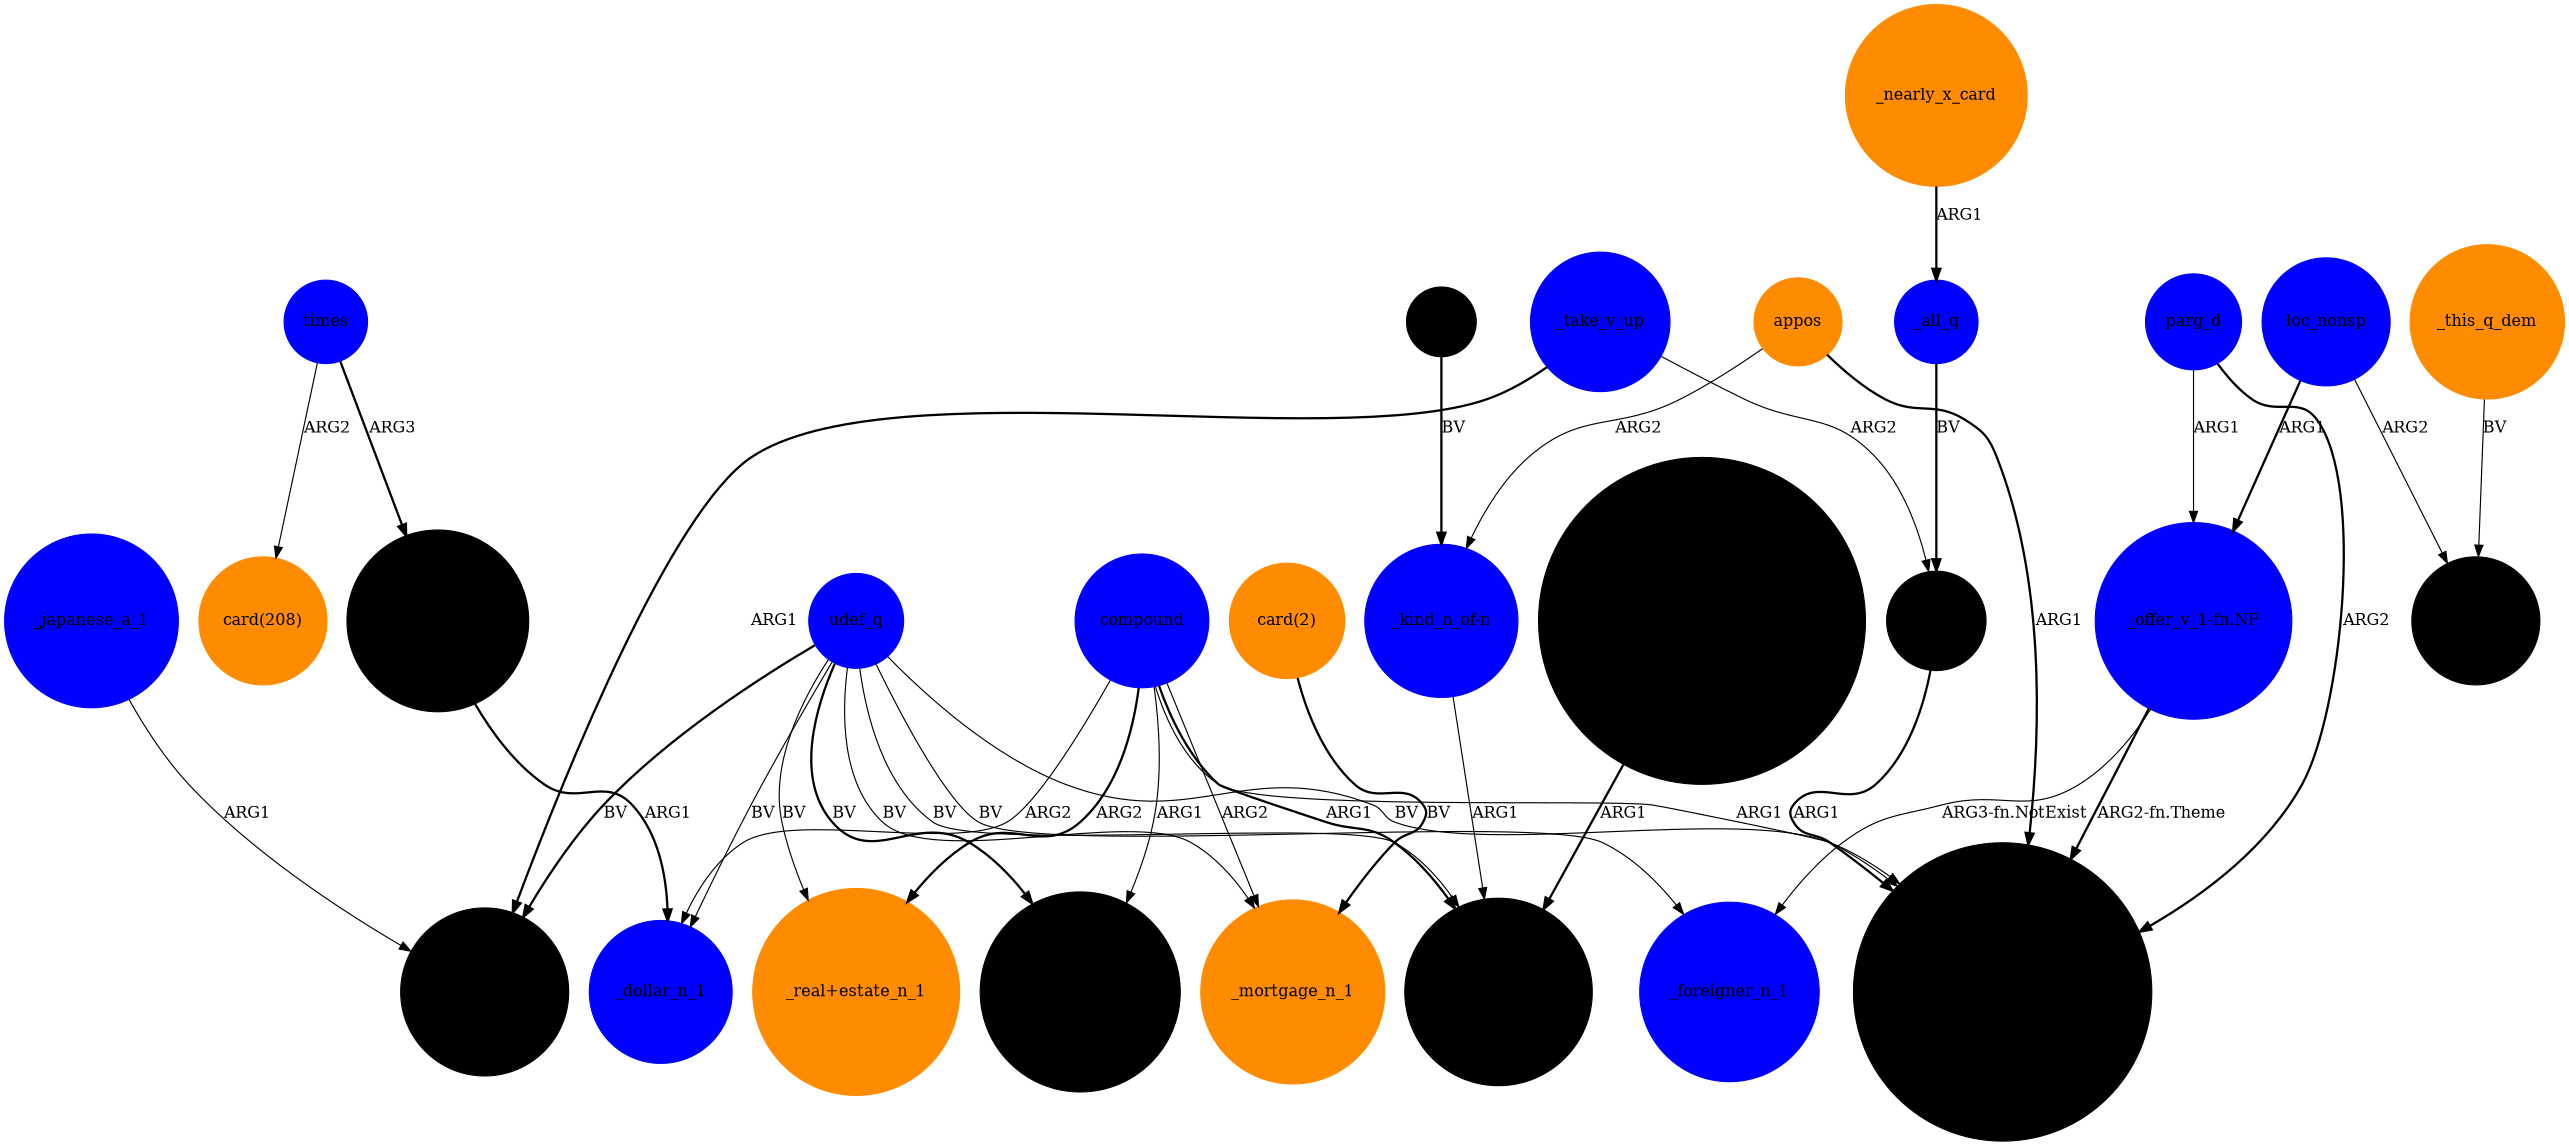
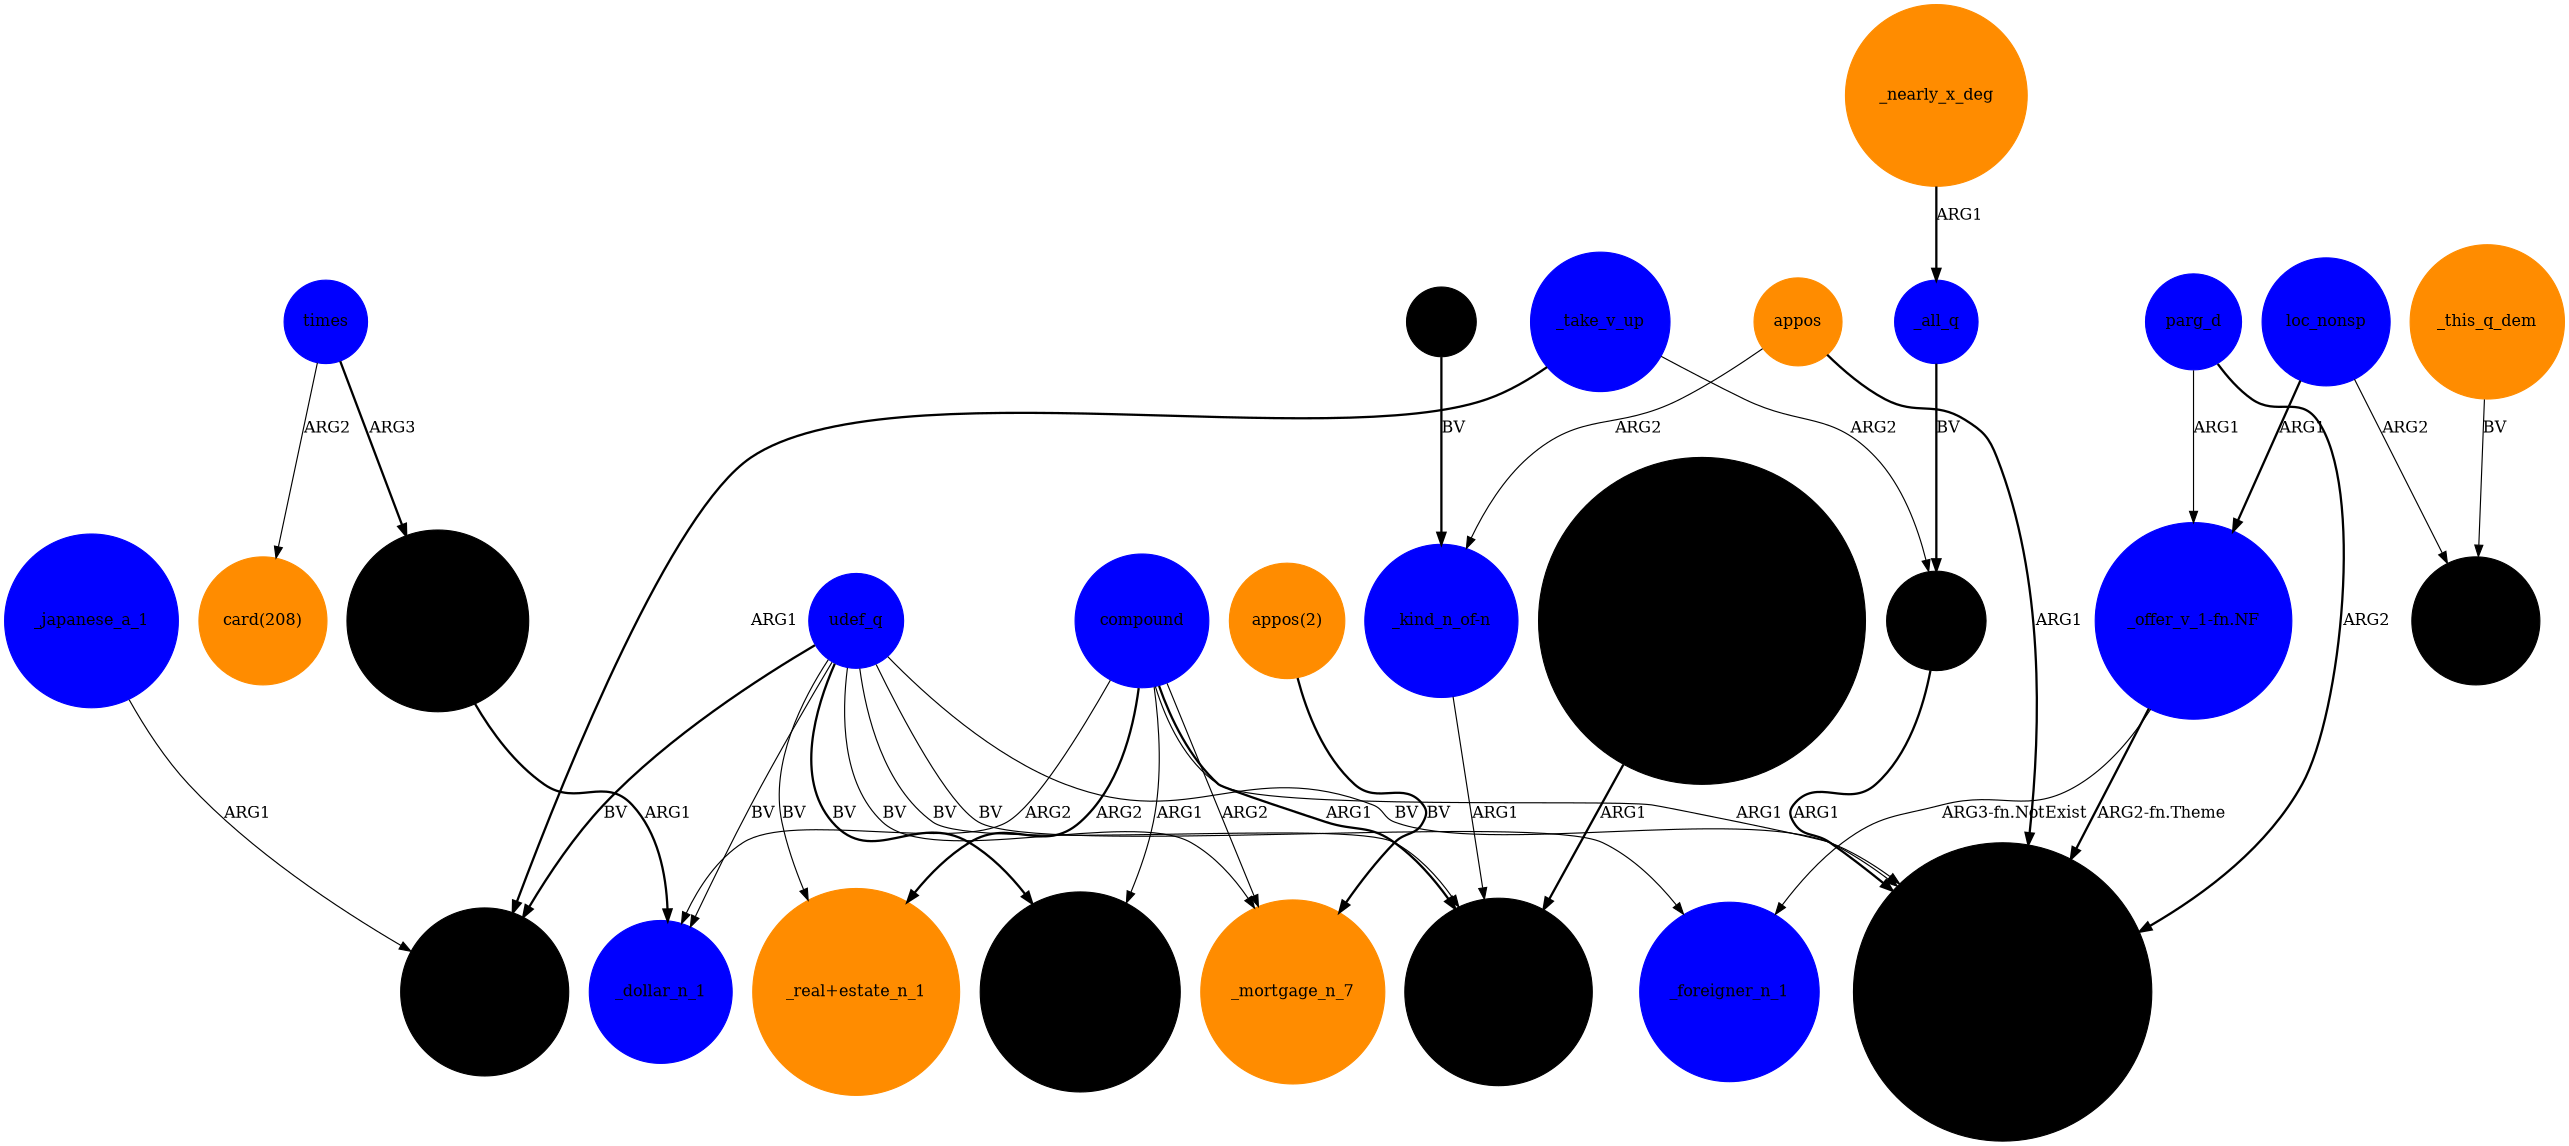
node "_nearly_x_card": label "_nearly_x_card" -> "_nearly_x_deg"
node "card(2)": label "card(2)" -> "appos(2)"
node "_mortgage_n_1": label "_mortgage_n_1" -> "_mortgage_n_7"
